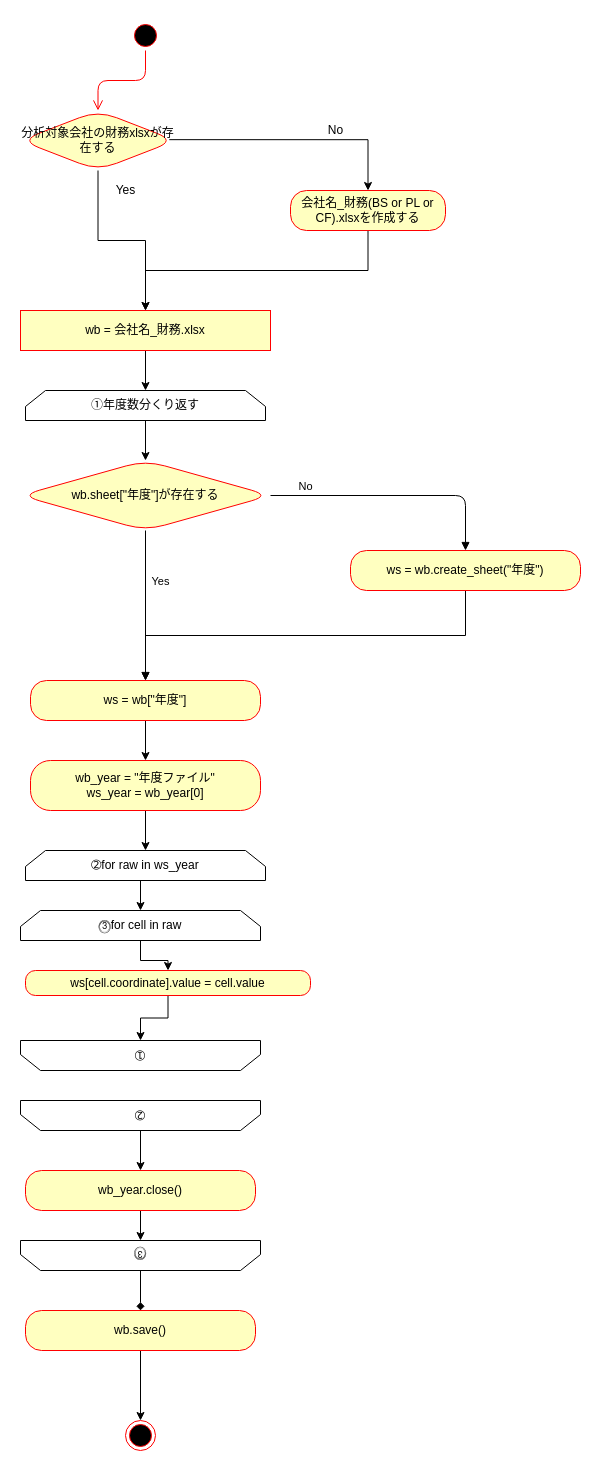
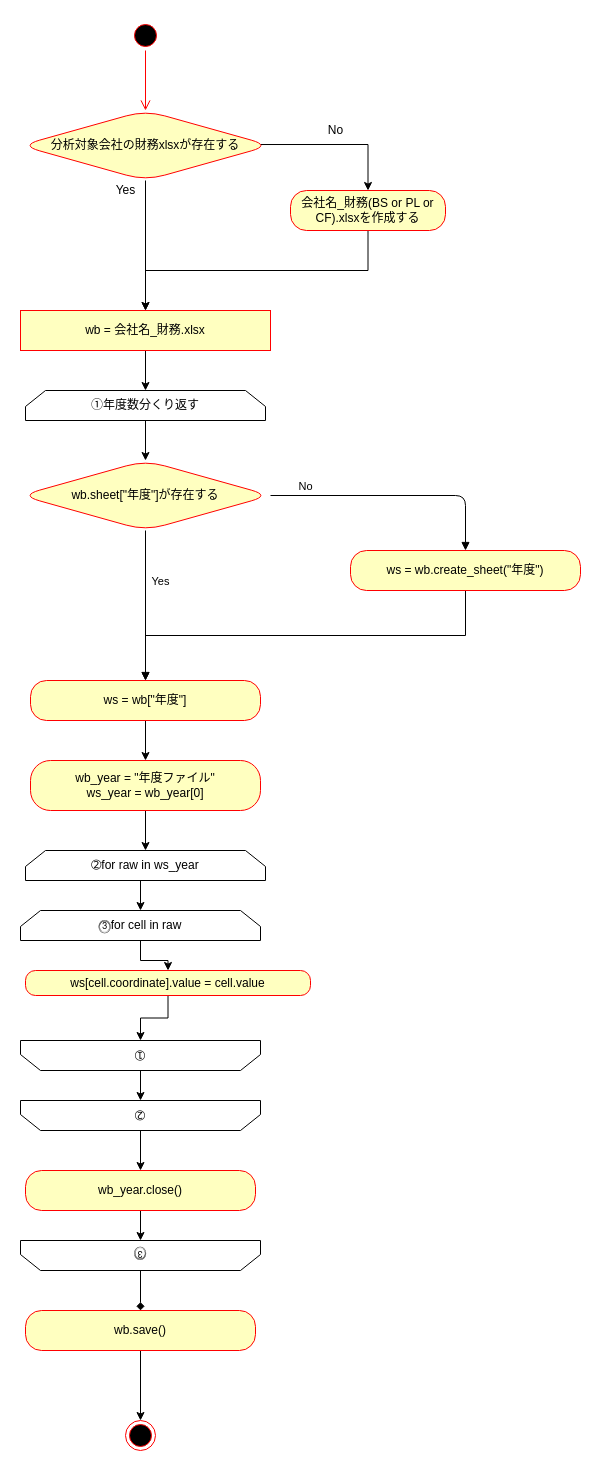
node "分析対象会社の財務xlsxが存在する": size 155x60 -> 250x70
edge "➀" -> "➁": added
